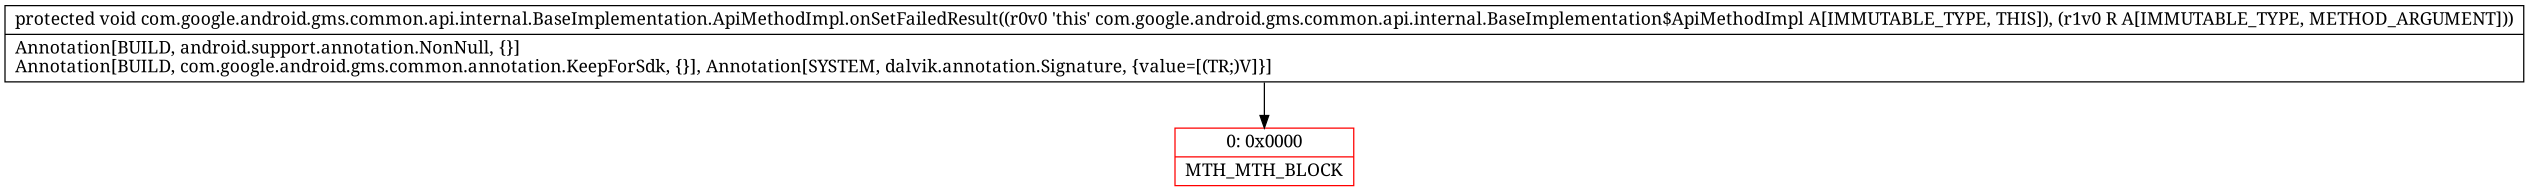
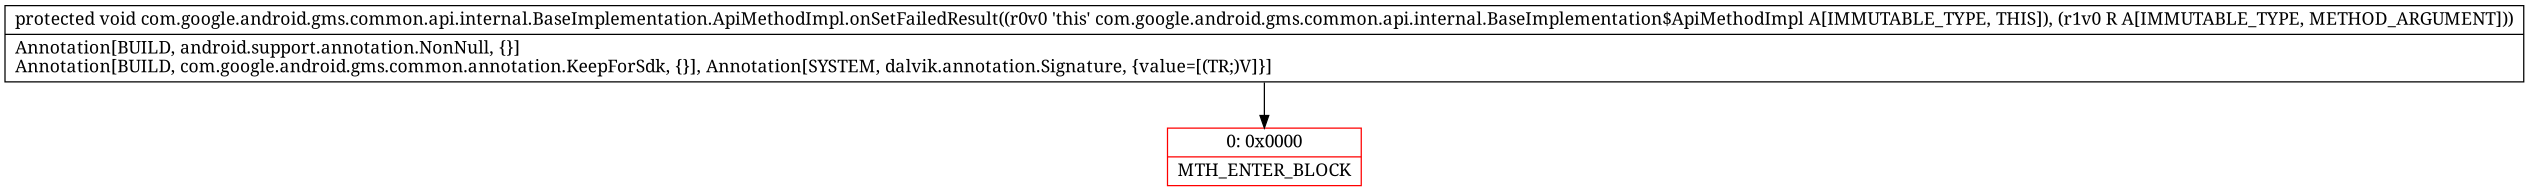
node "0: 0x0000": text "MTH_MTH_BLOCK" -> "MTH_ENTER_BLOCK"
